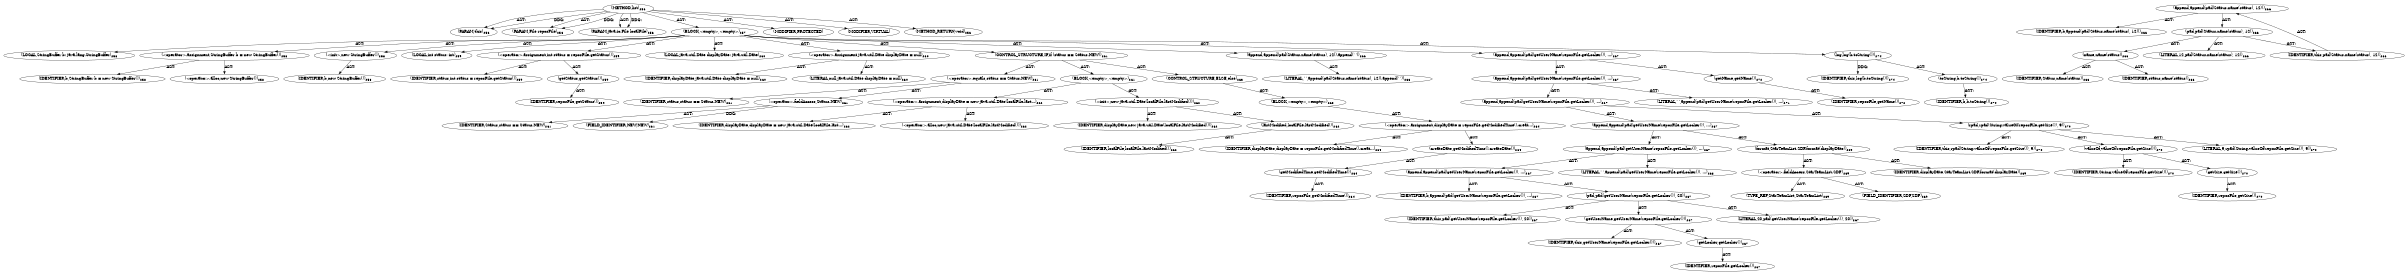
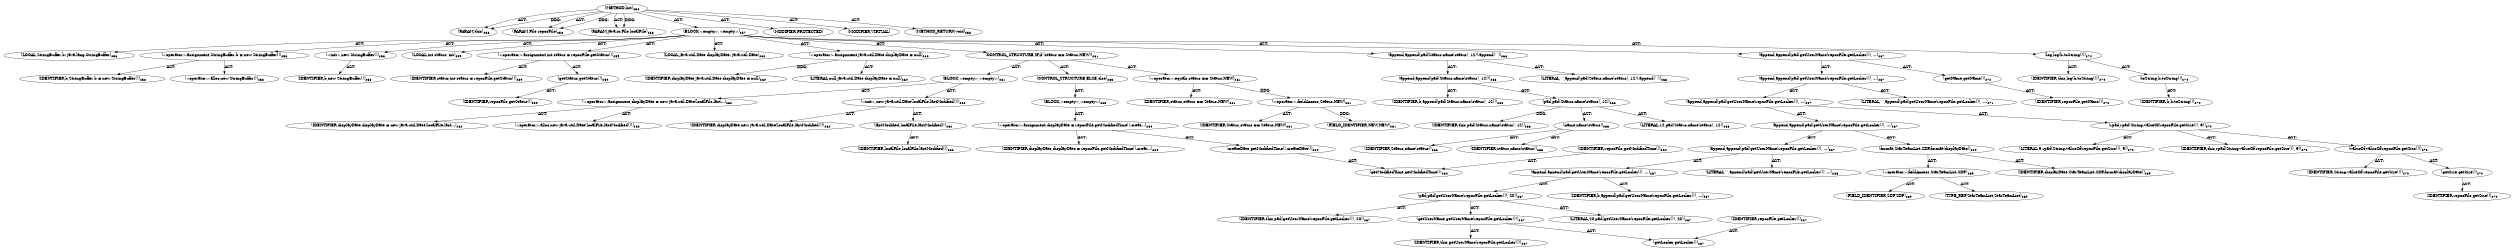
edge "(IDENTIFIER,this,pad(Status.name(status), 12))" -> "(append,append(pad(Status.name(status), 12)))": now "(append,append(pad(Status.name(status), 12)).append(' '))" -> "(append,append(pad(Status.name(status), 12)))"
edge "(pad,pad(Status.name(status), 12))" -> "(IDENTIFIER,this,pad(Status.name(status), 12))": label "AST: " -> "DDG: "
edge "(<operator>.assignment,java.util.Date displayDate = null)" -> "(IDENTIFIER,displayDate,java.util.Date displayDate = null)": label "AST: " -> "DDG: "
edge "(log,log(b.toString()))" -> "(IDENTIFIER,this,log(b.toString()))": label "DDG: " -> "AST: "
edge "(<operator>.equals,status == Status.NEW)" -> "(<operator>.fieldAccess,Status.NEW)": label "AST: " -> "DDG: "
edge "(getModifiedTime,getModifiedTime())" -> "(IDENTIFIER,reposFile,getModifiedTime())": reversed
edge "(getLocker,getLocker())" -> "(IDENTIFIER,reposFile,getLocker())": reversed
